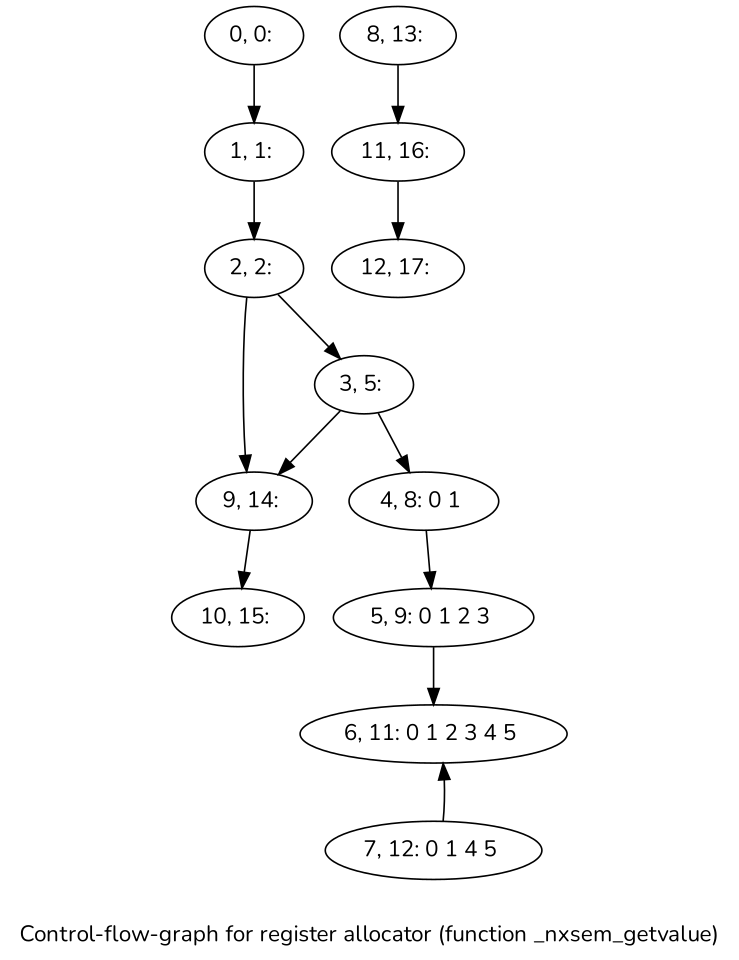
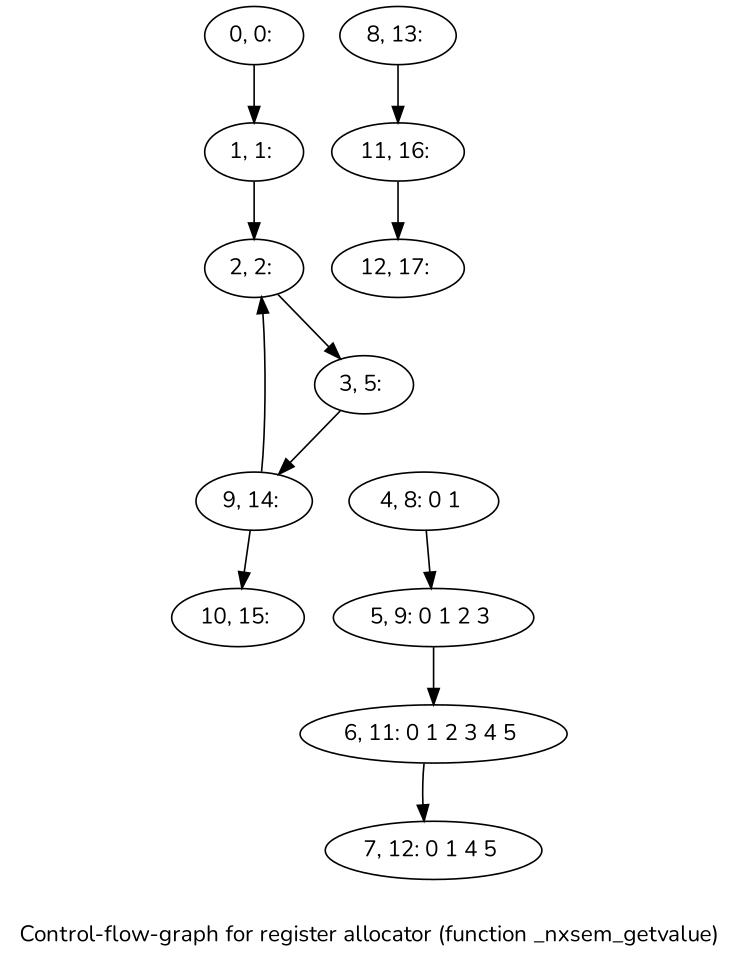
edge "2, 2:" -> "9, 14:": reversed
edge "3, 5:" -> "4, 8: 0 1": removed
edge "7, 12: 0 1 4 5" -> "6, 11: 0 1 2 3 4 5": reversed
